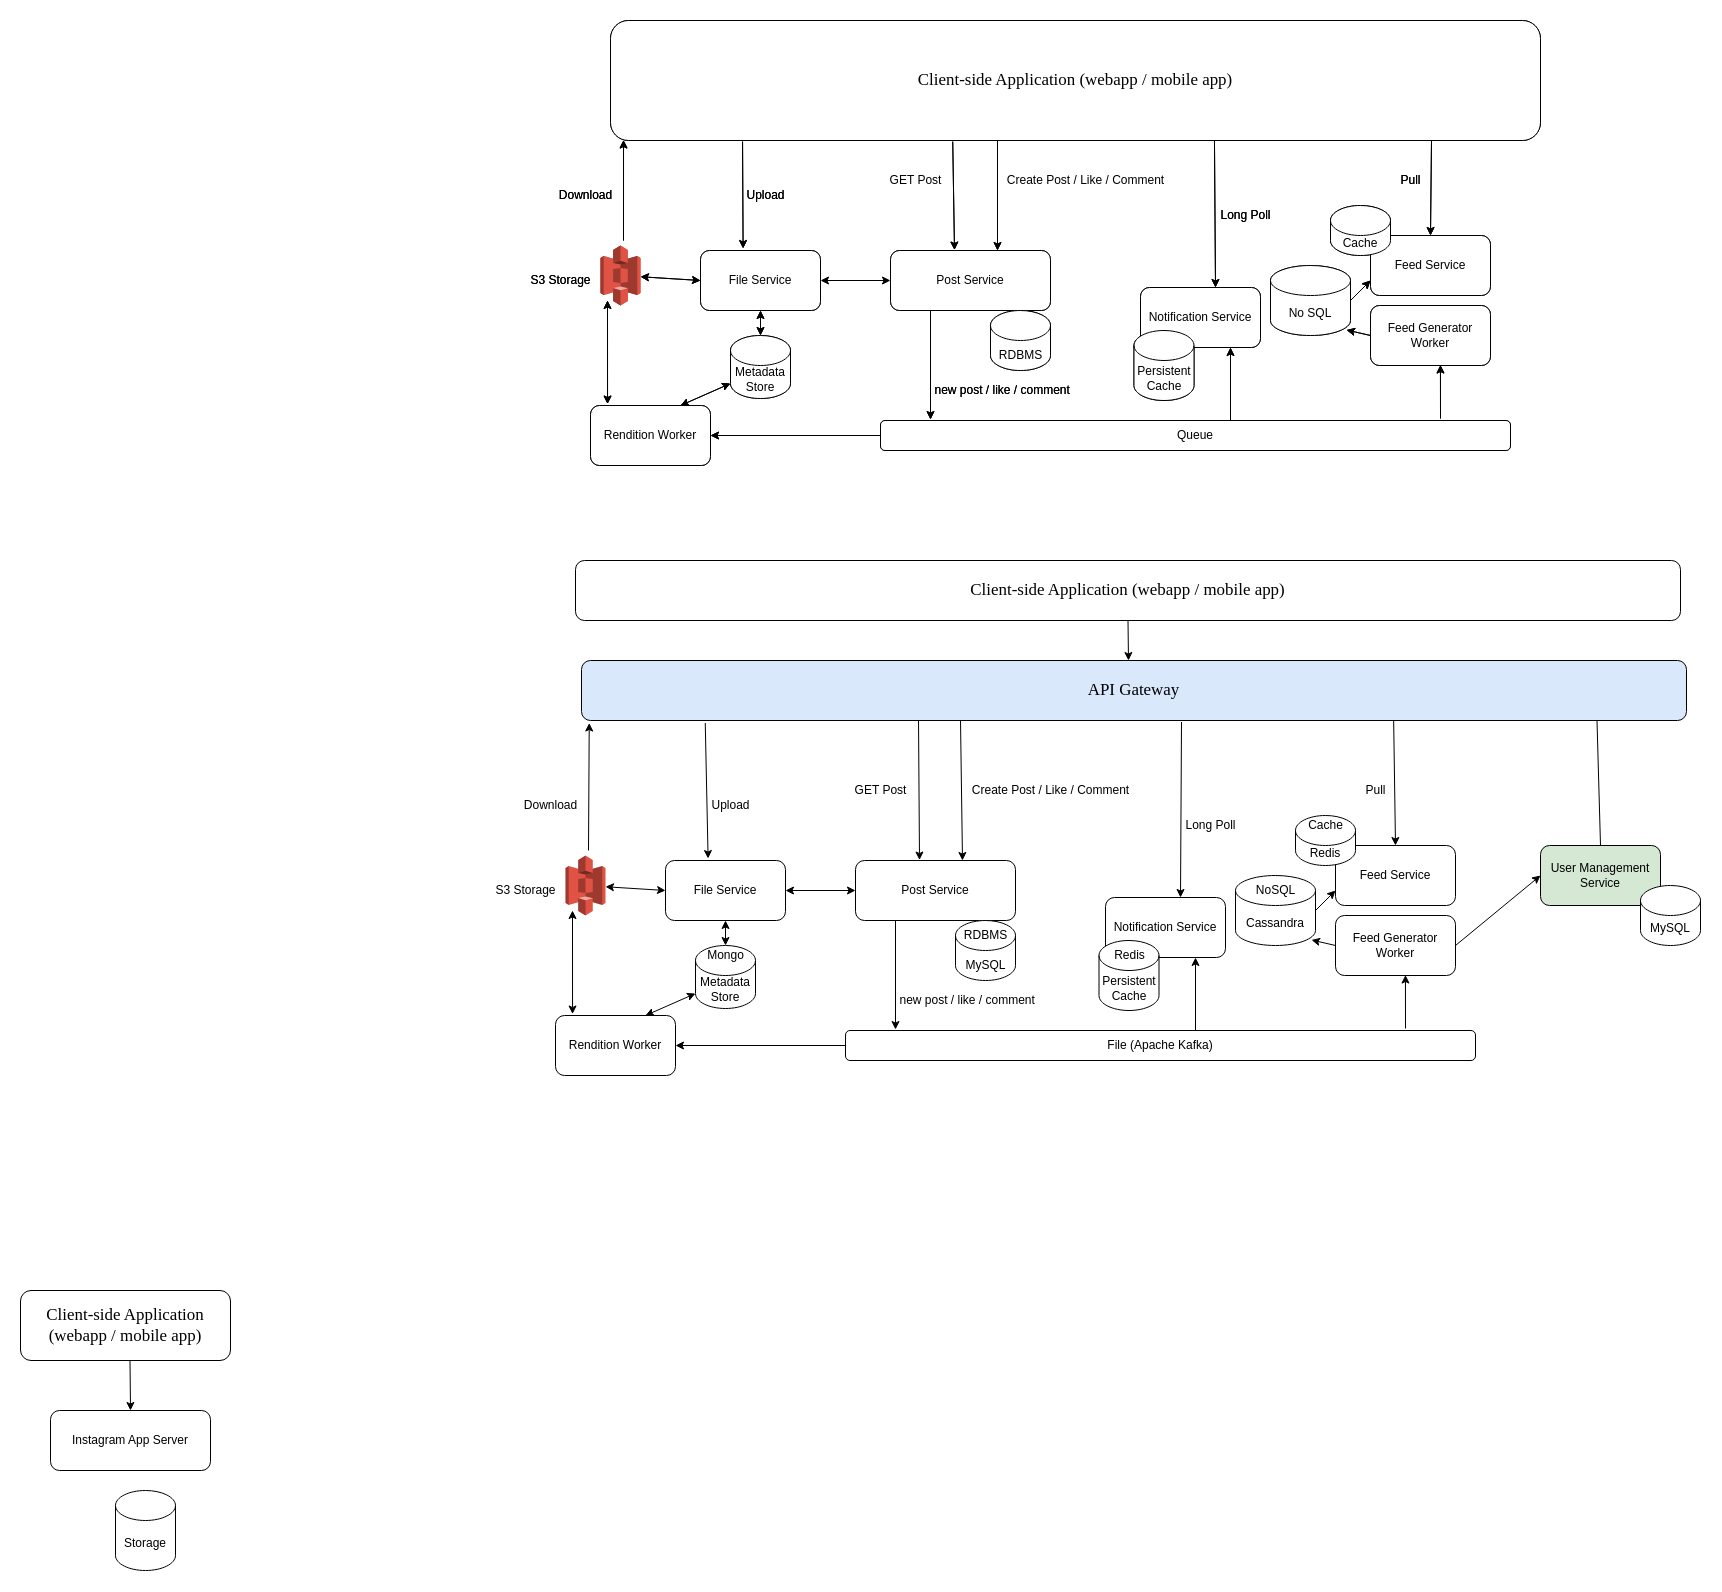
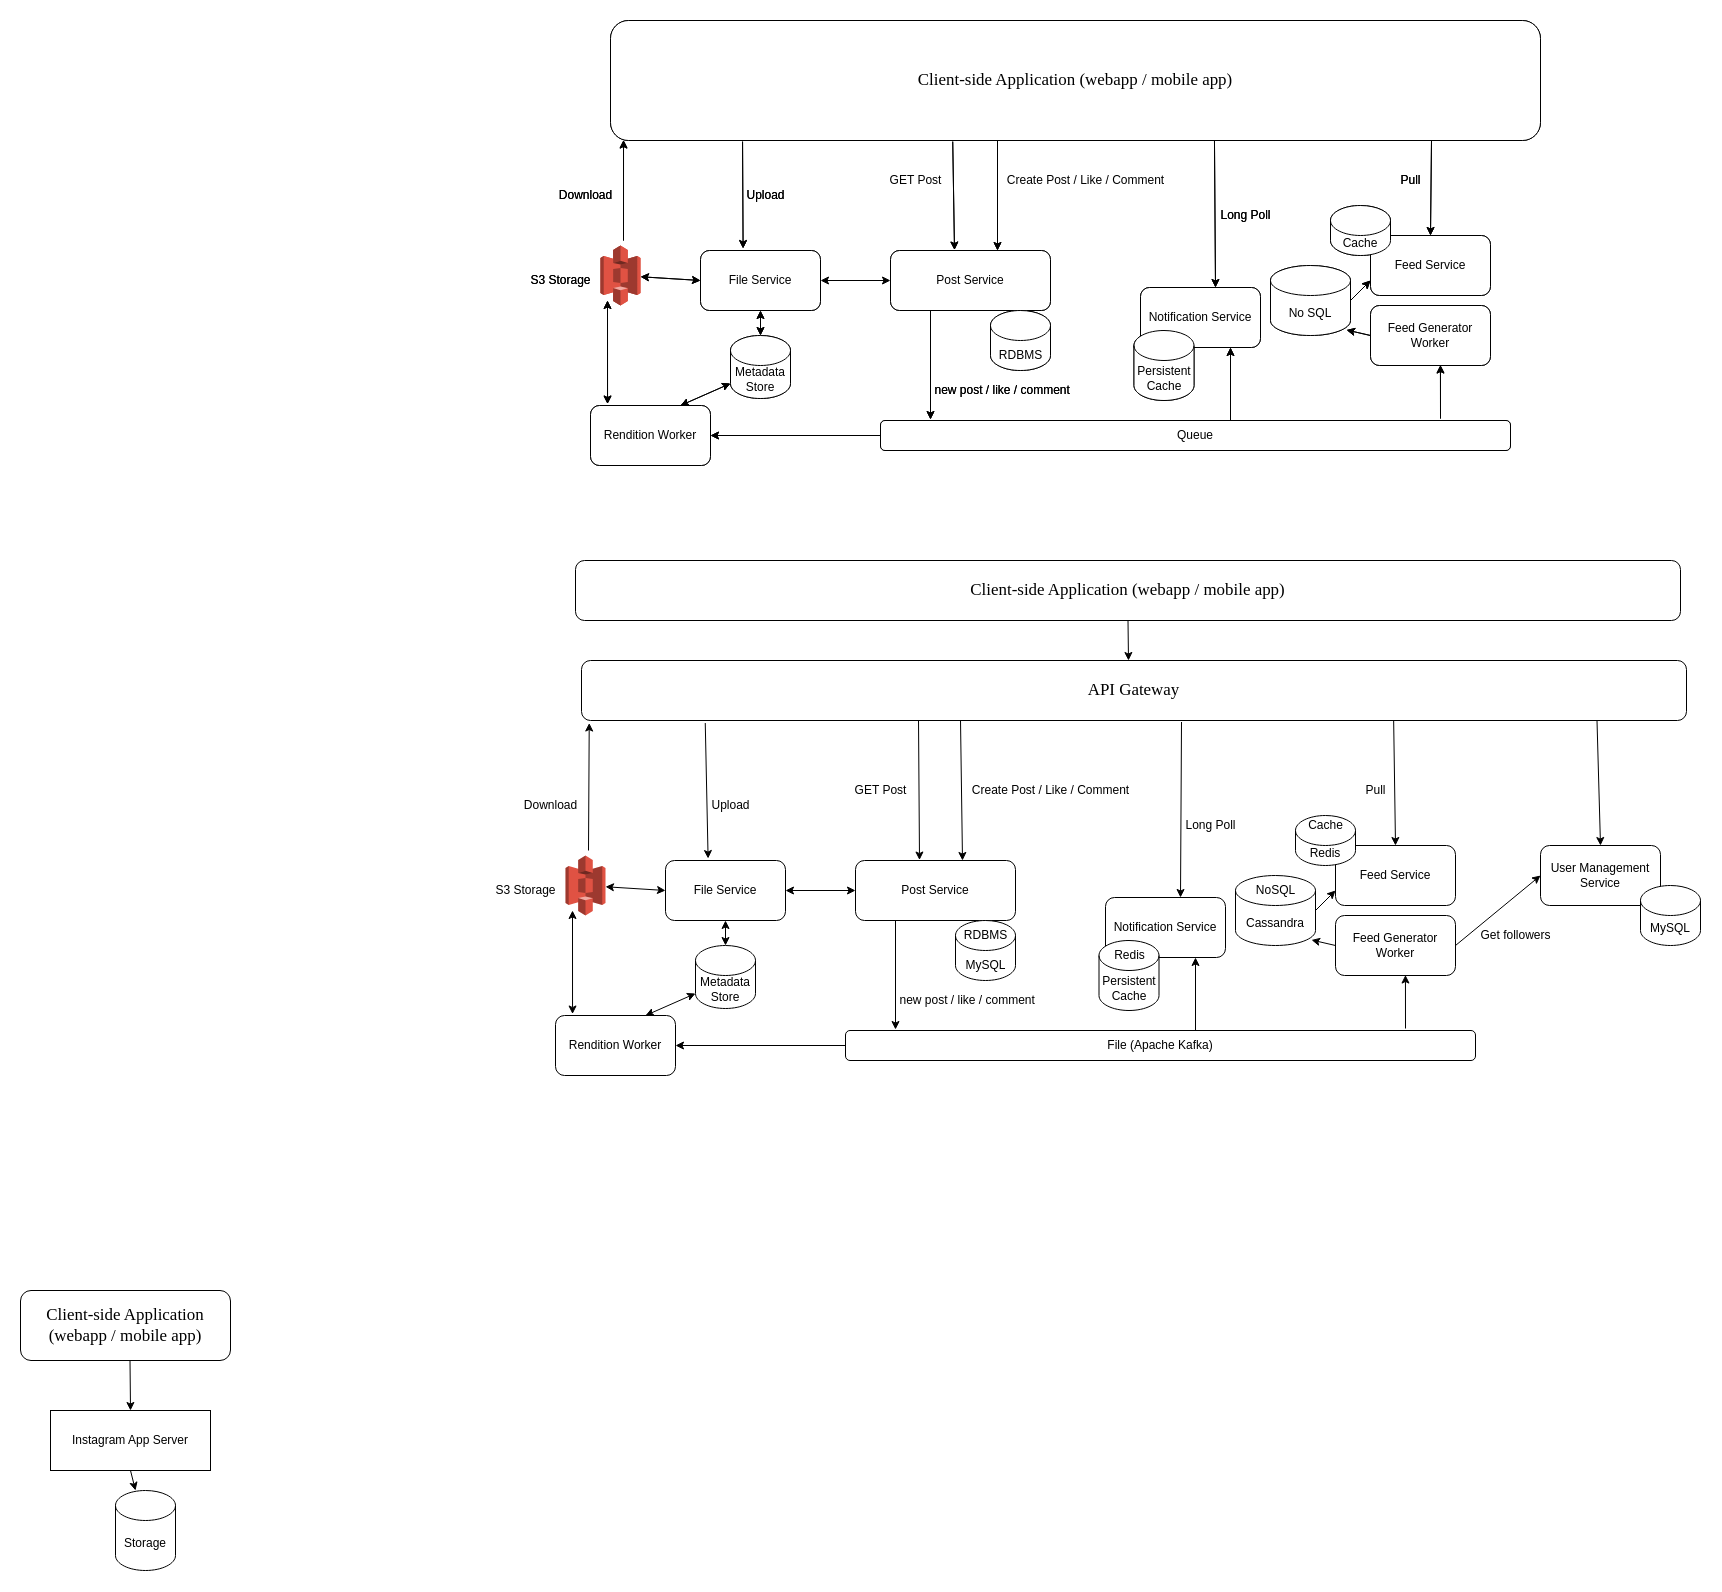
node "API Gateway": fillcolor #dae8fc -> #ffffff
edge "API Gateway" -- "User Management Service": arrowhead none -> classic
node "User Management Service": fillcolor #d5e8d4 -> #ffffff
node "Get followers": added
node "Mongo": removed
node "Instagram App Server": shape rounded rectangle -> rectangle
edge "Instagram App Server" -> "Storage": added
